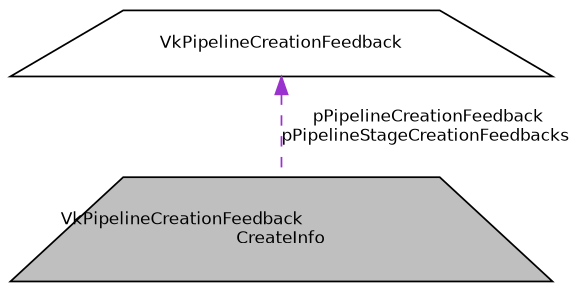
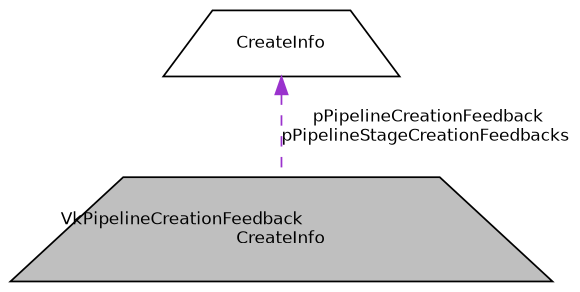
node "VkPipelineCreationFeedback": label "VkPipelineCreationFeedback" -> "CreateInfo"
